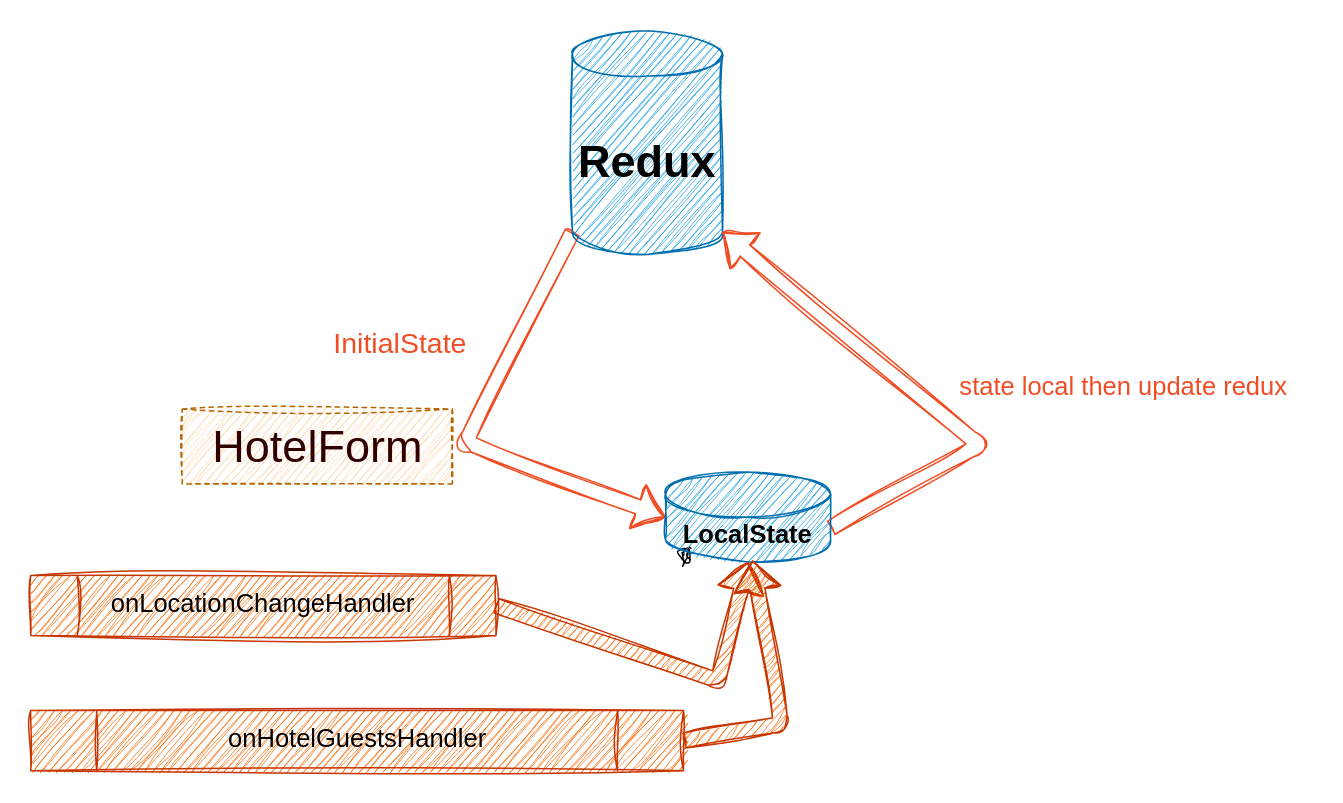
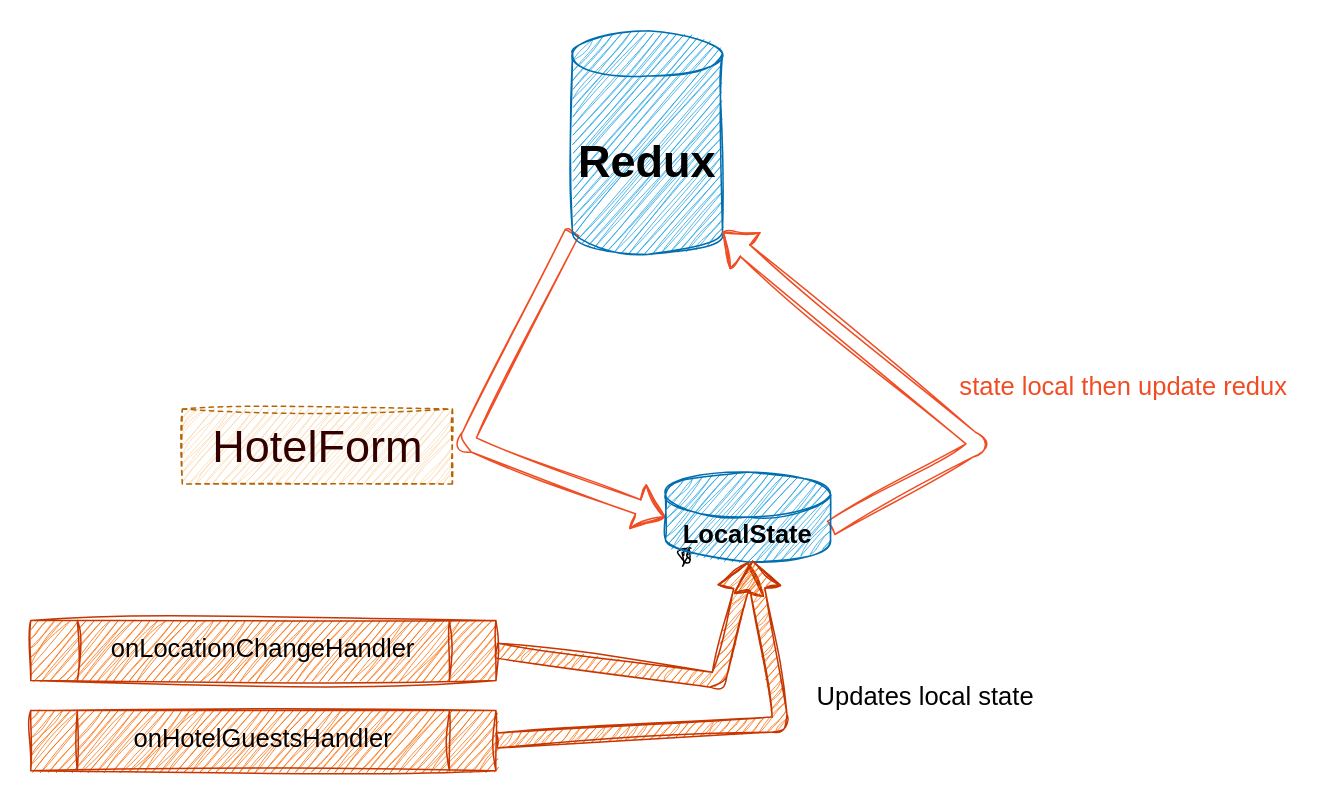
node "InitialState": removed
node "onLocationChangeHandler": moved (263, 605) -> (263, 650)
node "Updates local state": added
node "onHotelGuestsHandler": size 653x60 -> 465x60
